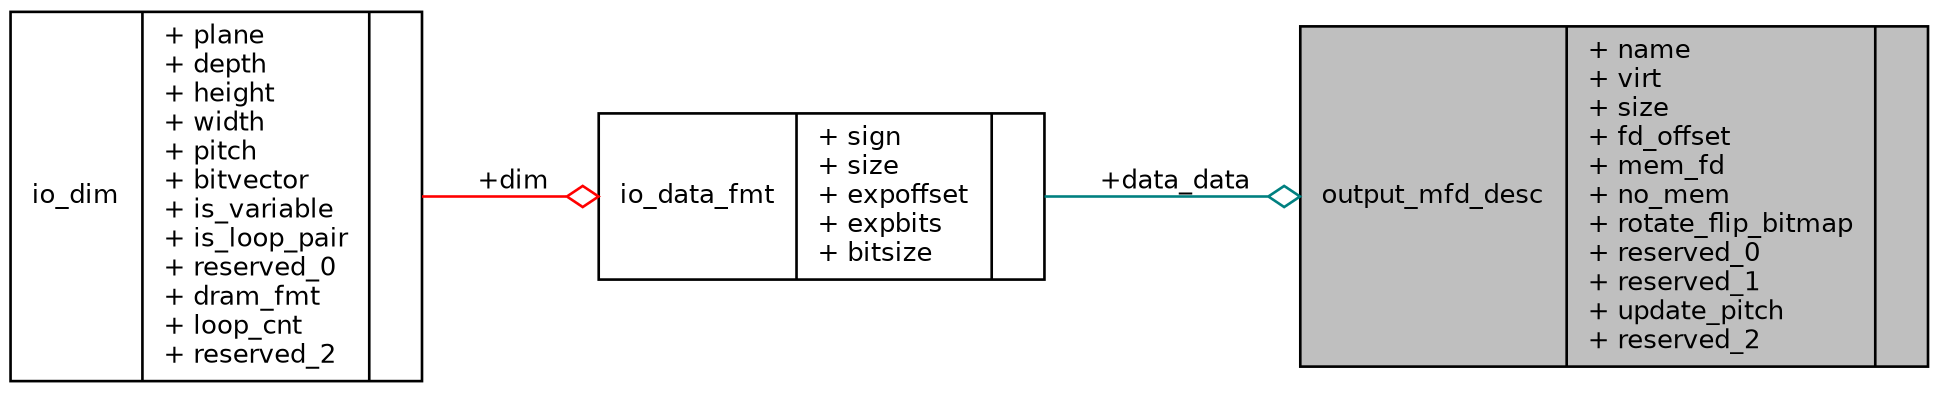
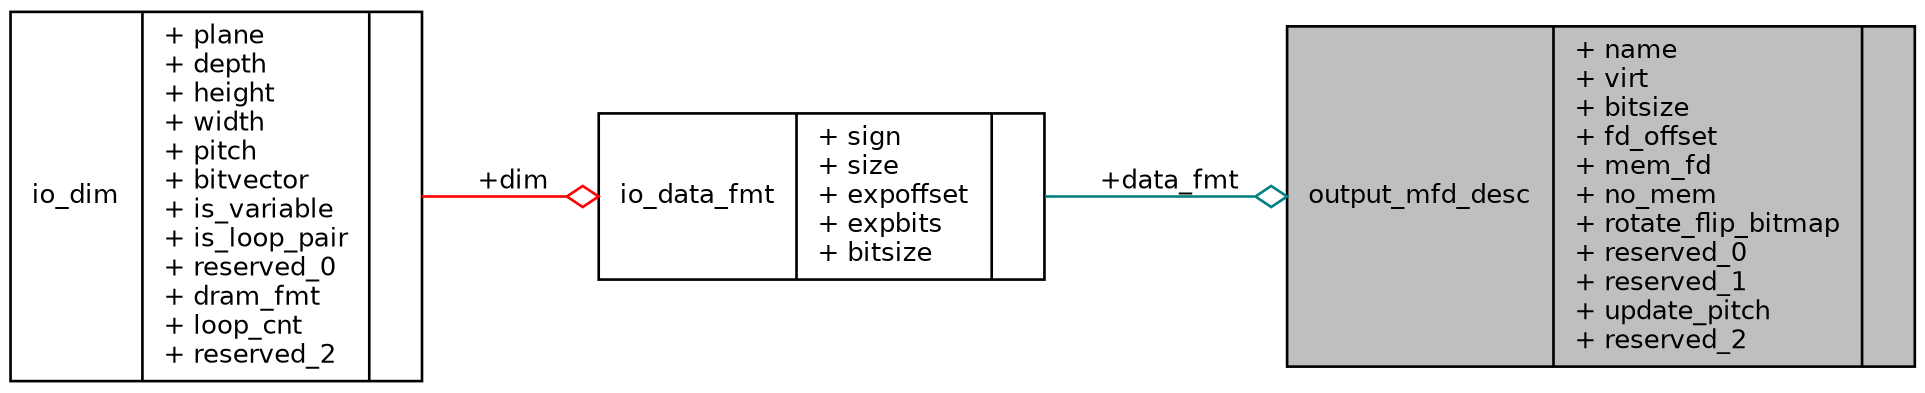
node "output_mfd_desc": text "+ size" -> "+ bitsize"
edge "io_data_fmt" -> "output_mfd_desc": label " +data_data" -> " +data_fmt"
